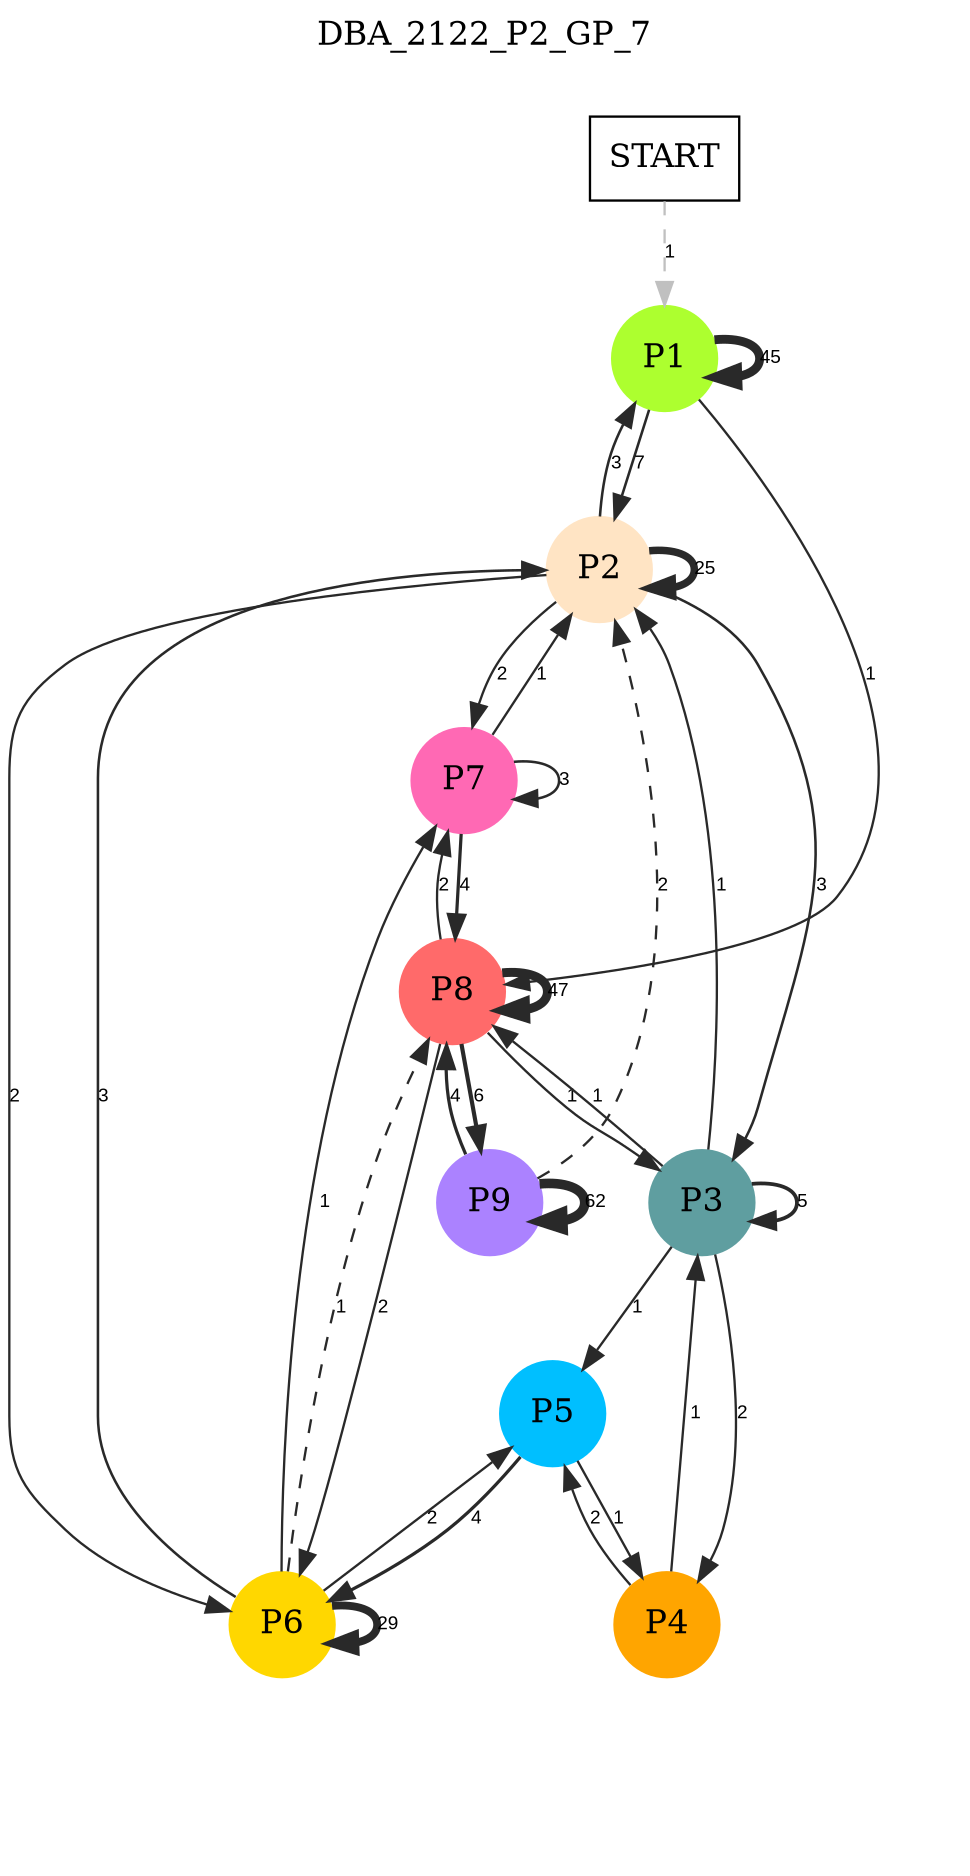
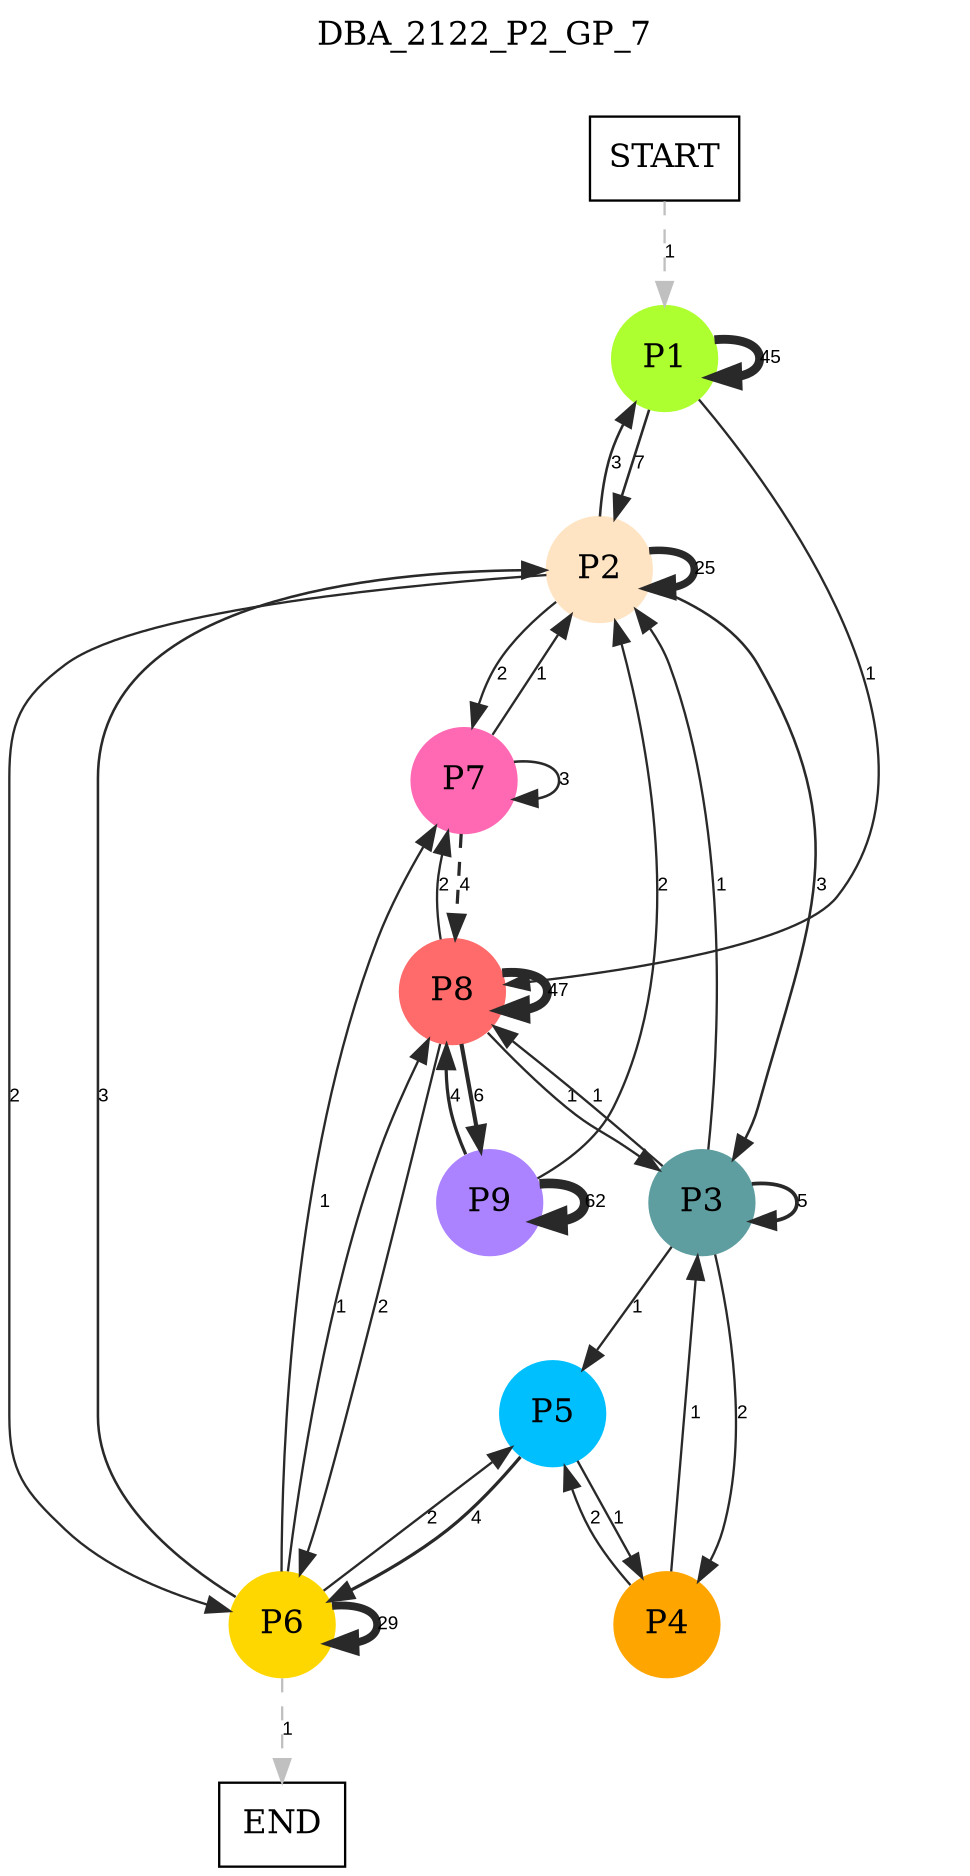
edge "P7" -> "P8": style solid -> dashed
edge "P9" -> "P2": style dashed -> solid
edge "P6" -> "P8": style dashed -> solid
node "END": added
